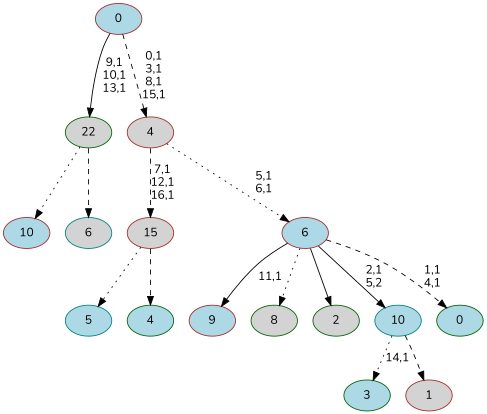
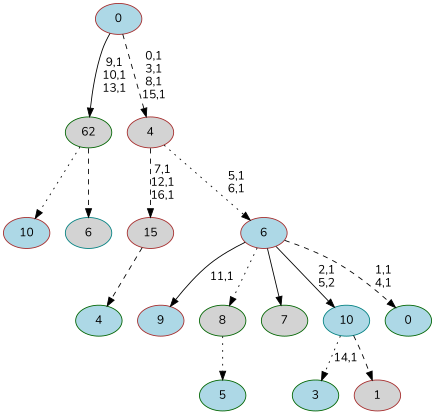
node "22": label "22" -> "62"
edge "15" -> "5": now "8" -> "5"
node "5": color teal -> darkgreen
node "2": label "2" -> "7"
